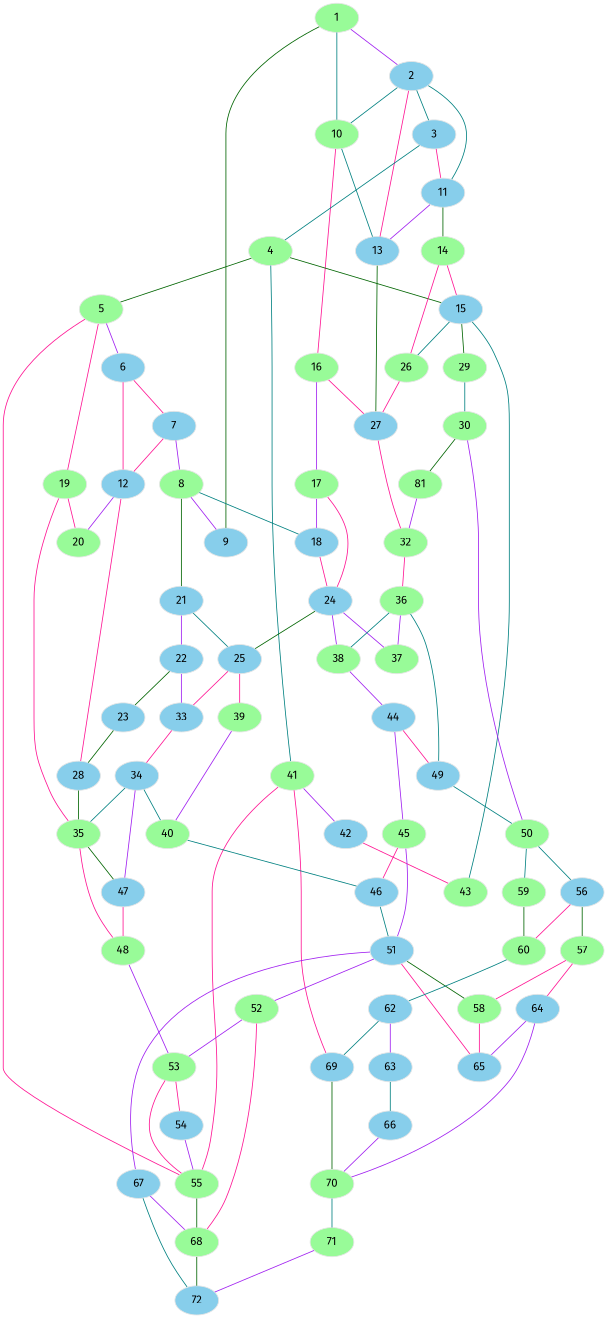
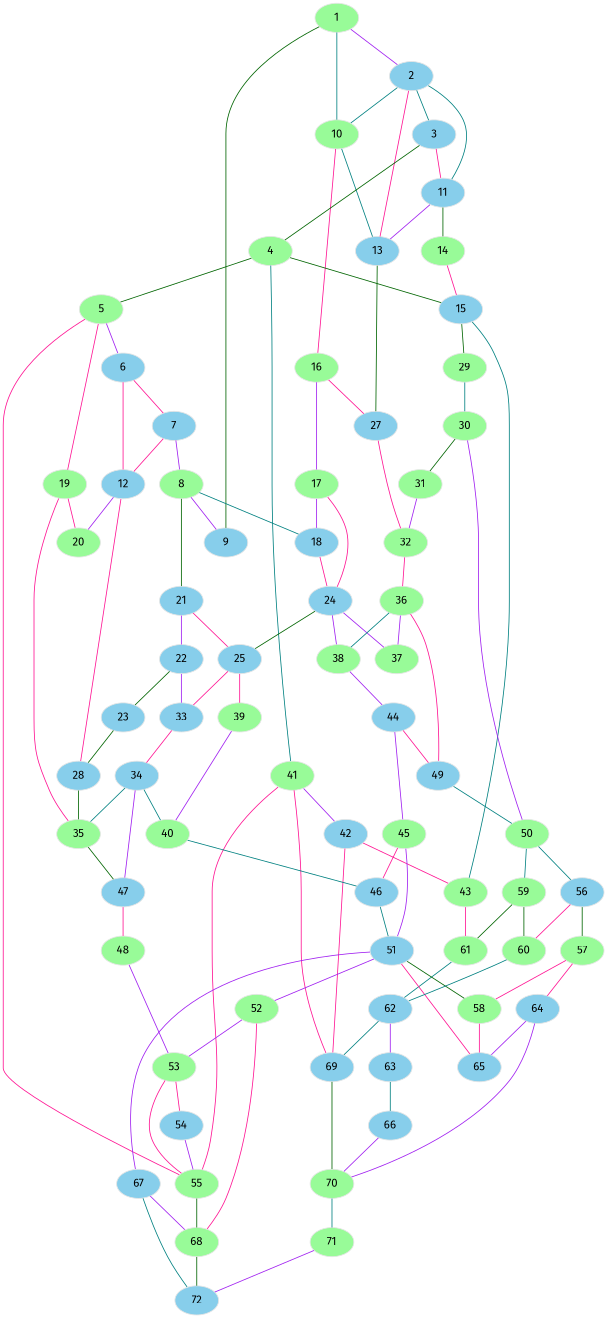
edge "3" -- "4": color teal -> darkgreen
node "26": removed
node "81": label "81" -> "31"
edge "21" -- "25": color teal -> deeppink
edge "36" -- "49": color teal -> deeppink
edge "35" -- "48": removed
edge "42" -- "69": added
node "61": added
